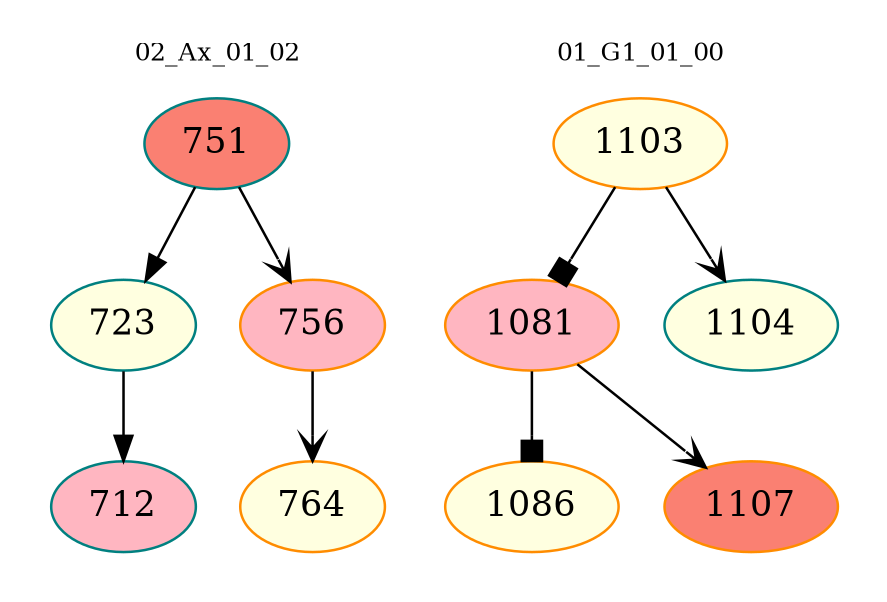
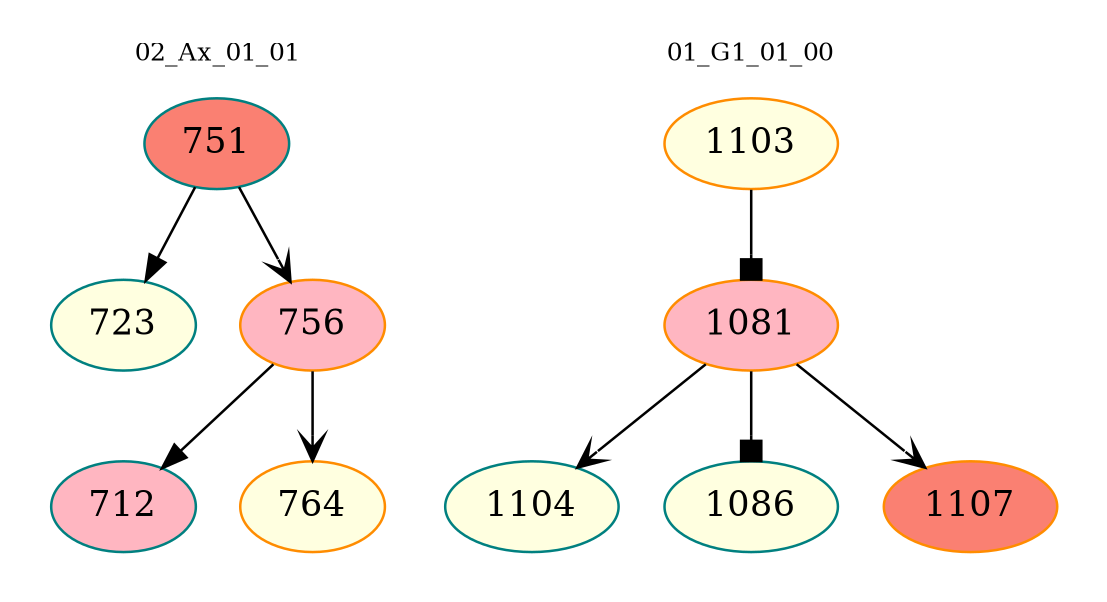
cluster "02_Ax_01_02": label "02_Ax_01_02" -> "02_Ax_01_01"
edge "1103" -> "1104": now "1081" -> "1104"
edge "723" -> "712": now "756" -> "712"
node "1086": color darkorange -> teal
